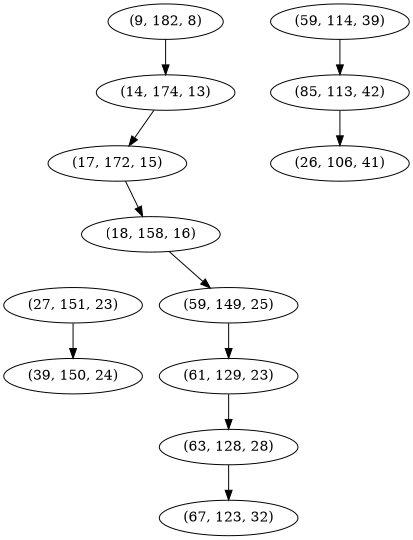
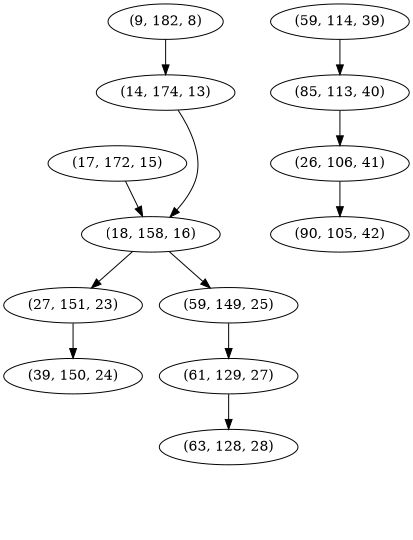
node "(85, 113, 42)": label "(85, 113, 42)" -> "(85, 113, 40)"
edge "(14, 174, 13)" -> "(17, 172, 15)": now "(14, 174, 13)" -> "(18, 158, 16)"
node "(90, 105, 42)": added
edge "(18, 158, 16)" -> "(27, 151, 23)": added
node "(61, 129, 23)": label "(61, 129, 23)" -> "(61, 129, 27)"
node "(67, 123, 32)": removed
